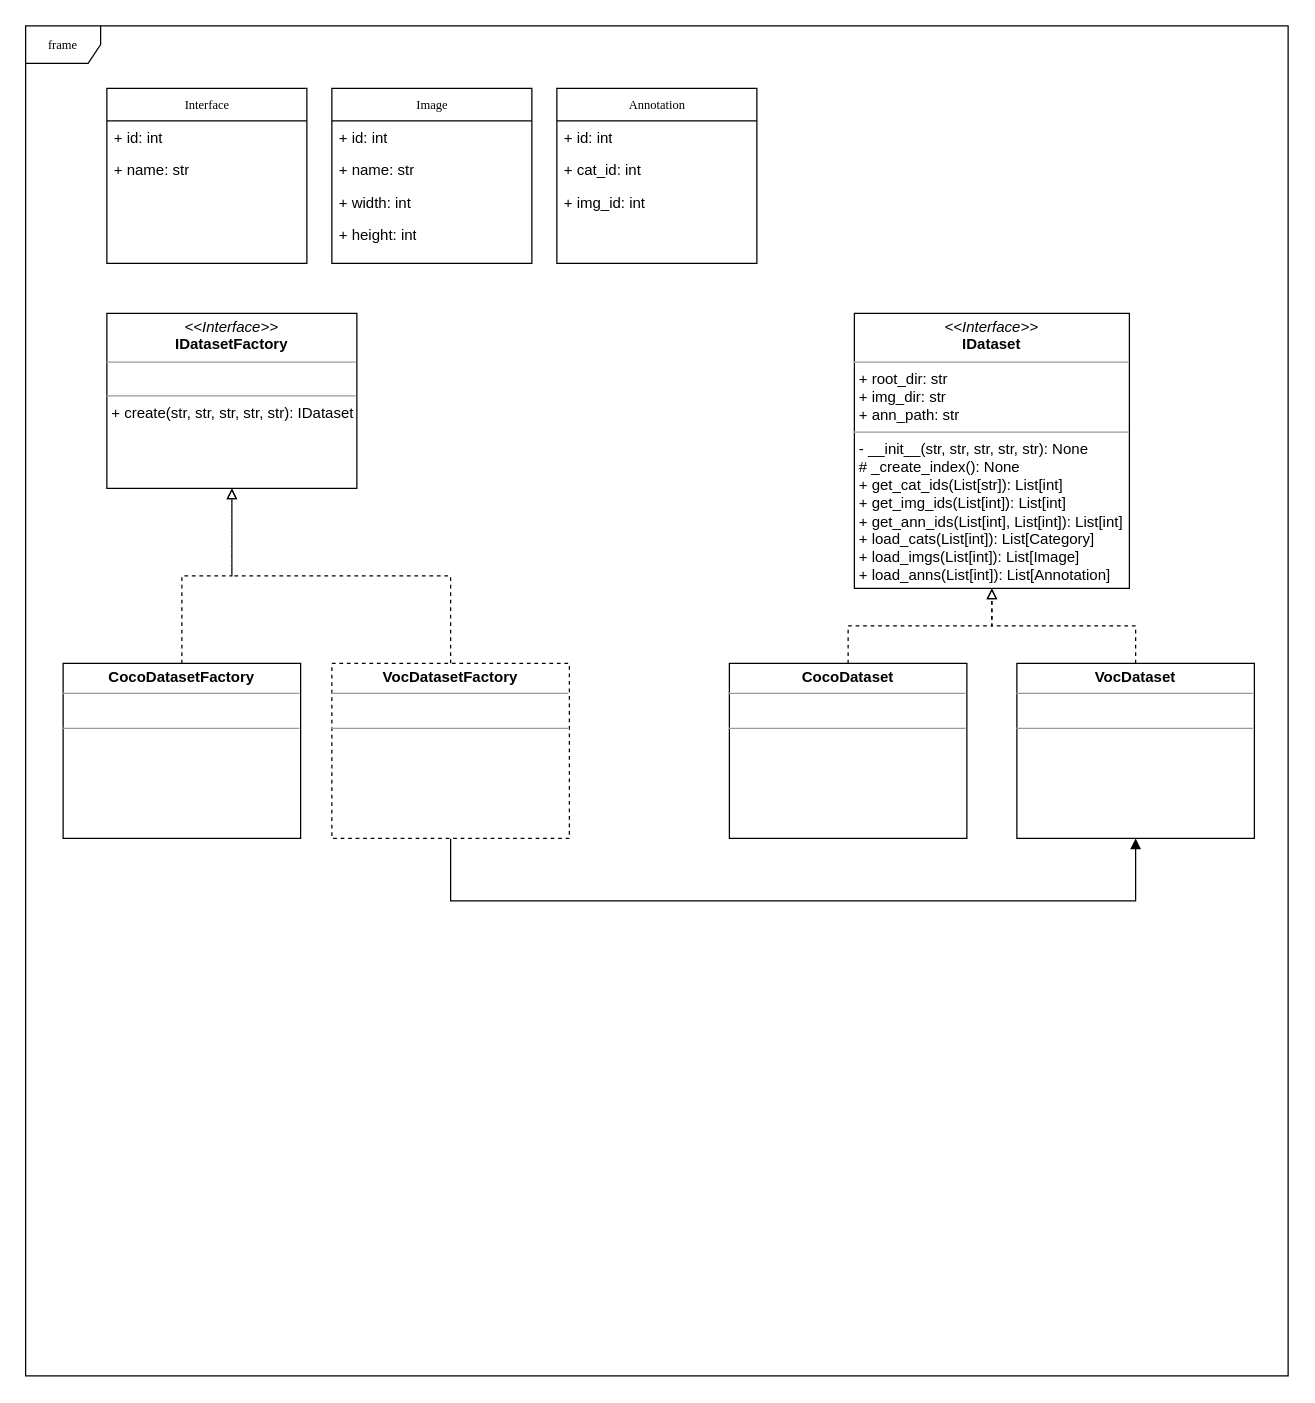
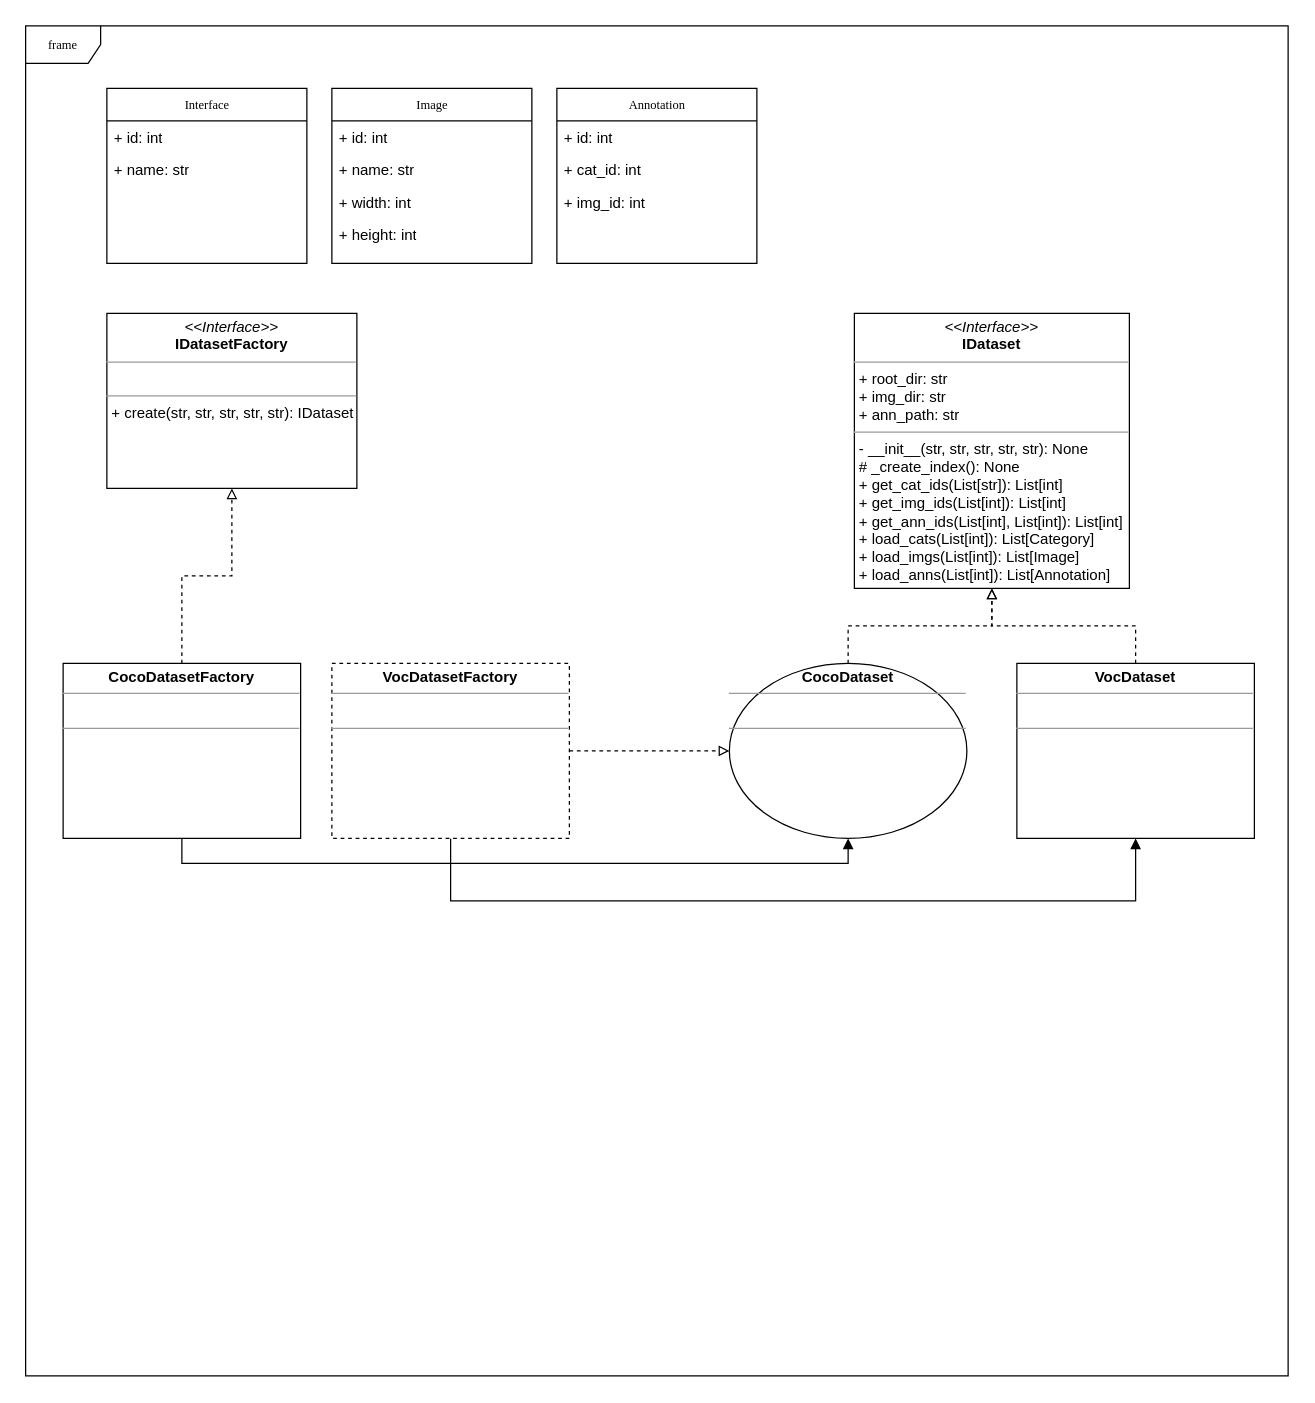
edge "VocDatasetFactory" -> "<<Interface>> IDatasetFactory + create(str, str, str, str, str): IDataset": now "VocDatasetFactory" -> "CocoDataset"
node "CocoDataset": shape rectangle -> ellipse
edge "CocoDatasetFactory" -> "CocoDataset": added
